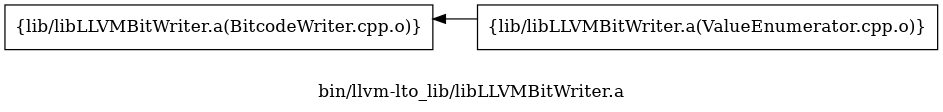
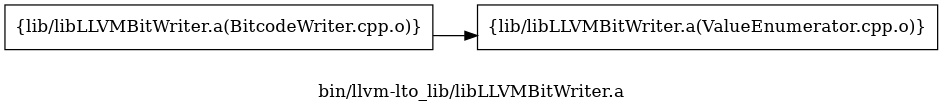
edge "{lib/libLLVMBitWriter.a(ValueEnumerator.cpp.o)}" -> "{lib/libLLVMBitWriter.a(BitcodeWriter.cpp.o)}": reversed
